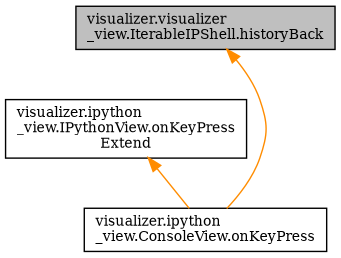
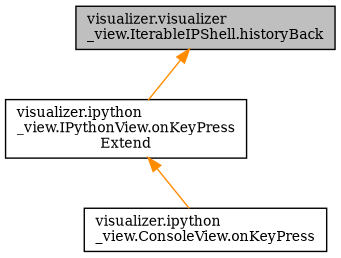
edge "visualizer.ipython _view.ConsoleView.onKeyPress" -> "visualizer.visualizer _view.IterableIPShell.historyBack": now "visualizer.ipython _view.IPythonView.onKeyPress Extend" -> "visualizer.visualizer _view.IterableIPShell.historyBack"
